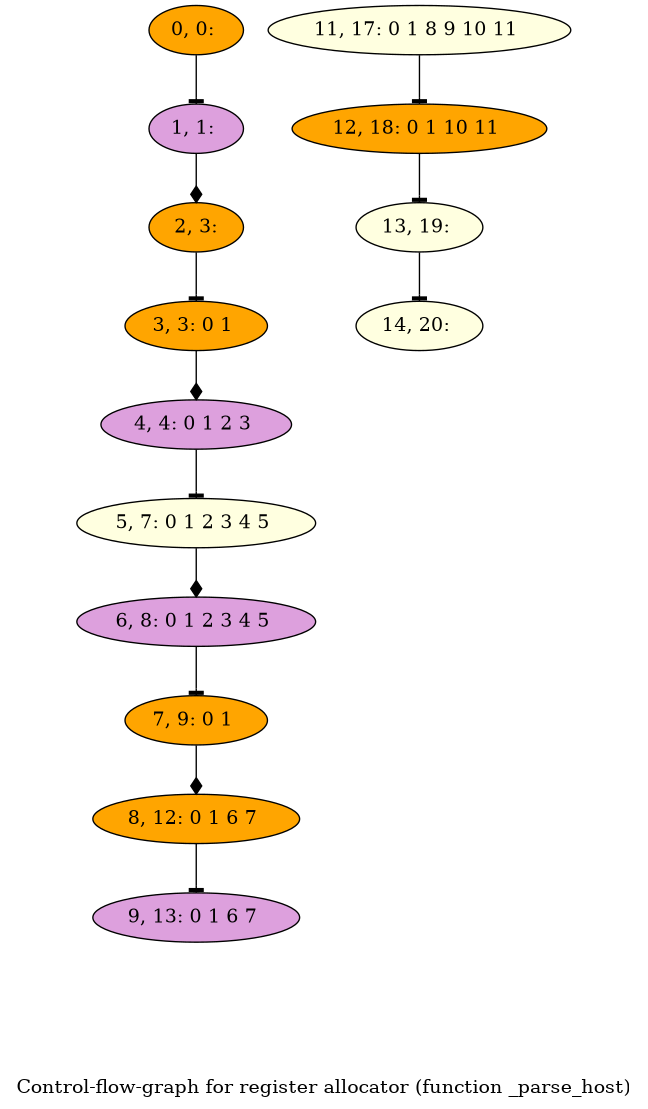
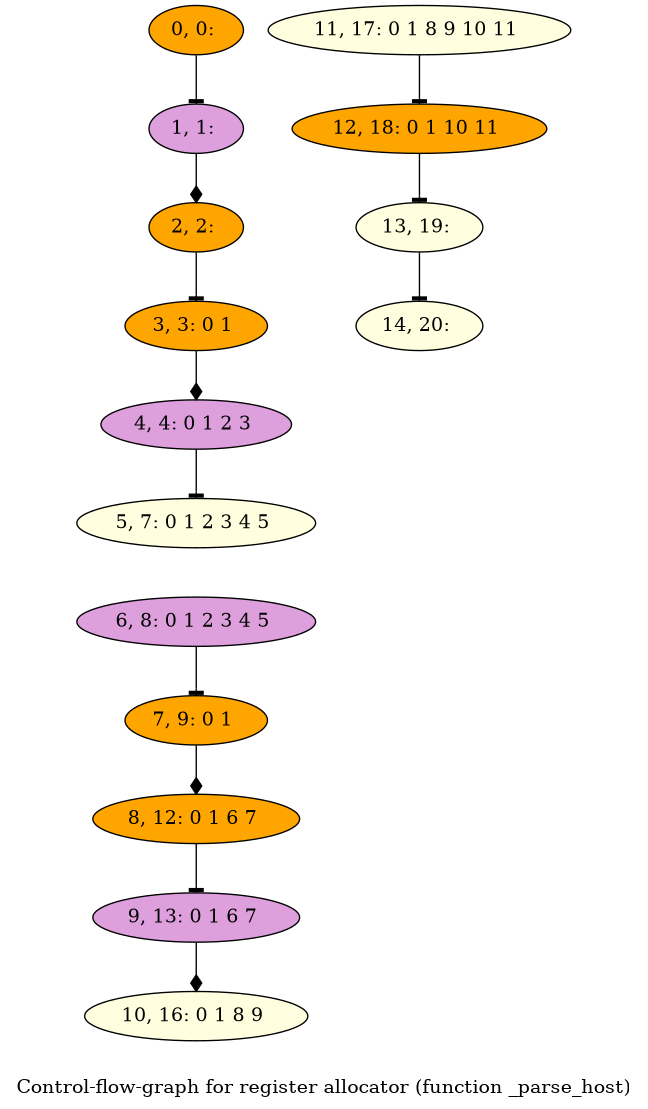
node "2, 3:": label "2, 3:" -> "2, 2:"
edge "5, 7: 0 1 2 3 4 5" -> "6, 8: 0 1 2 3 4 5": removed
node "10, 16: 0 1 8 9": added
